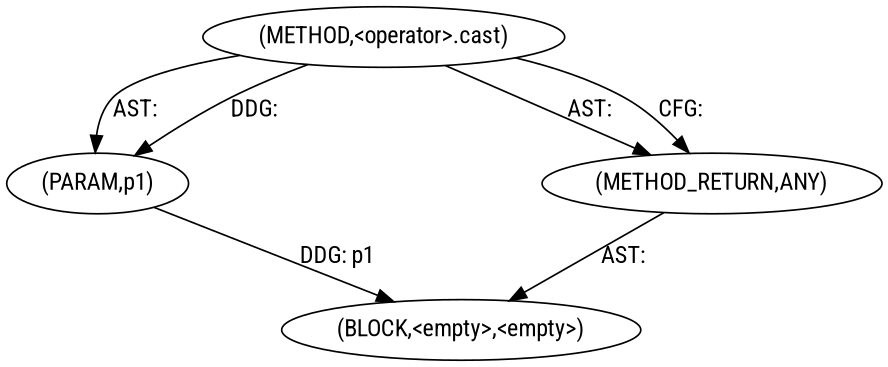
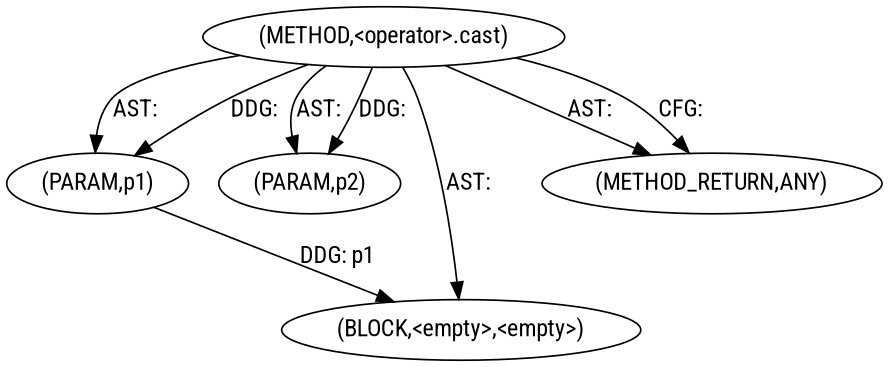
node "(PARAM,p2)": added
edge "(METHOD_RETURN,ANY)" -> "(BLOCK,<empty>,<empty>)": now "(METHOD,<operator>.cast)" -> "(BLOCK,<empty>,<empty>)"
